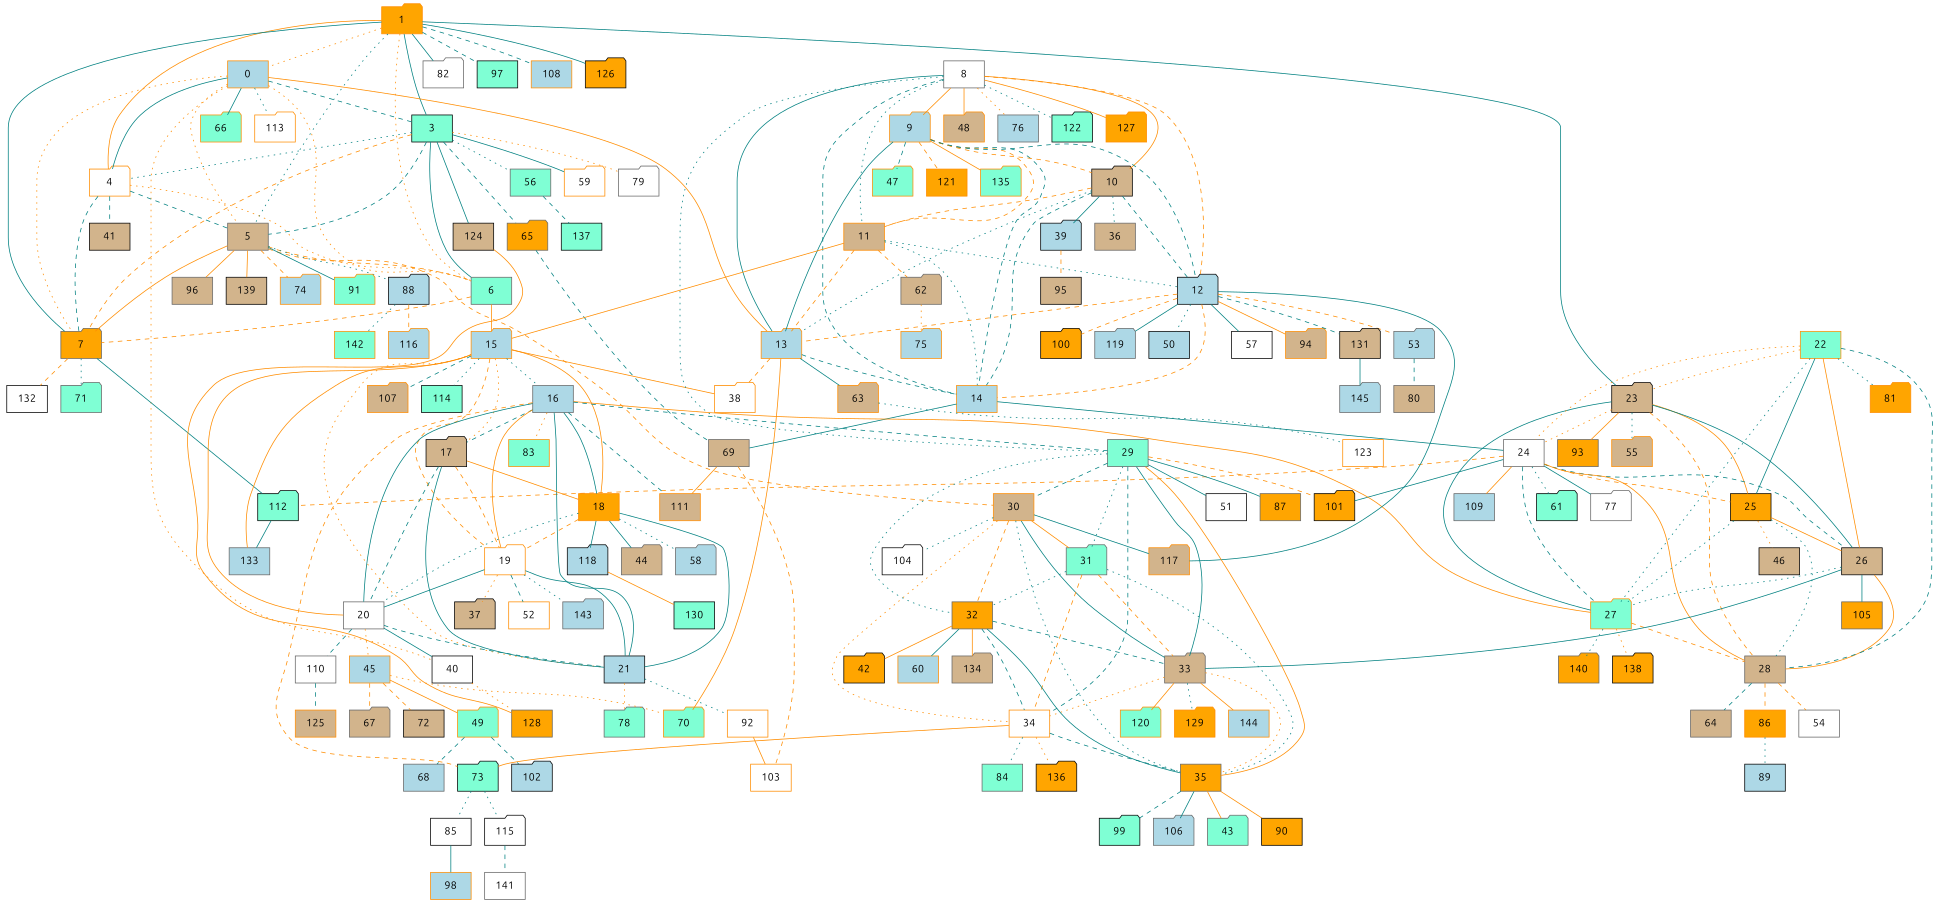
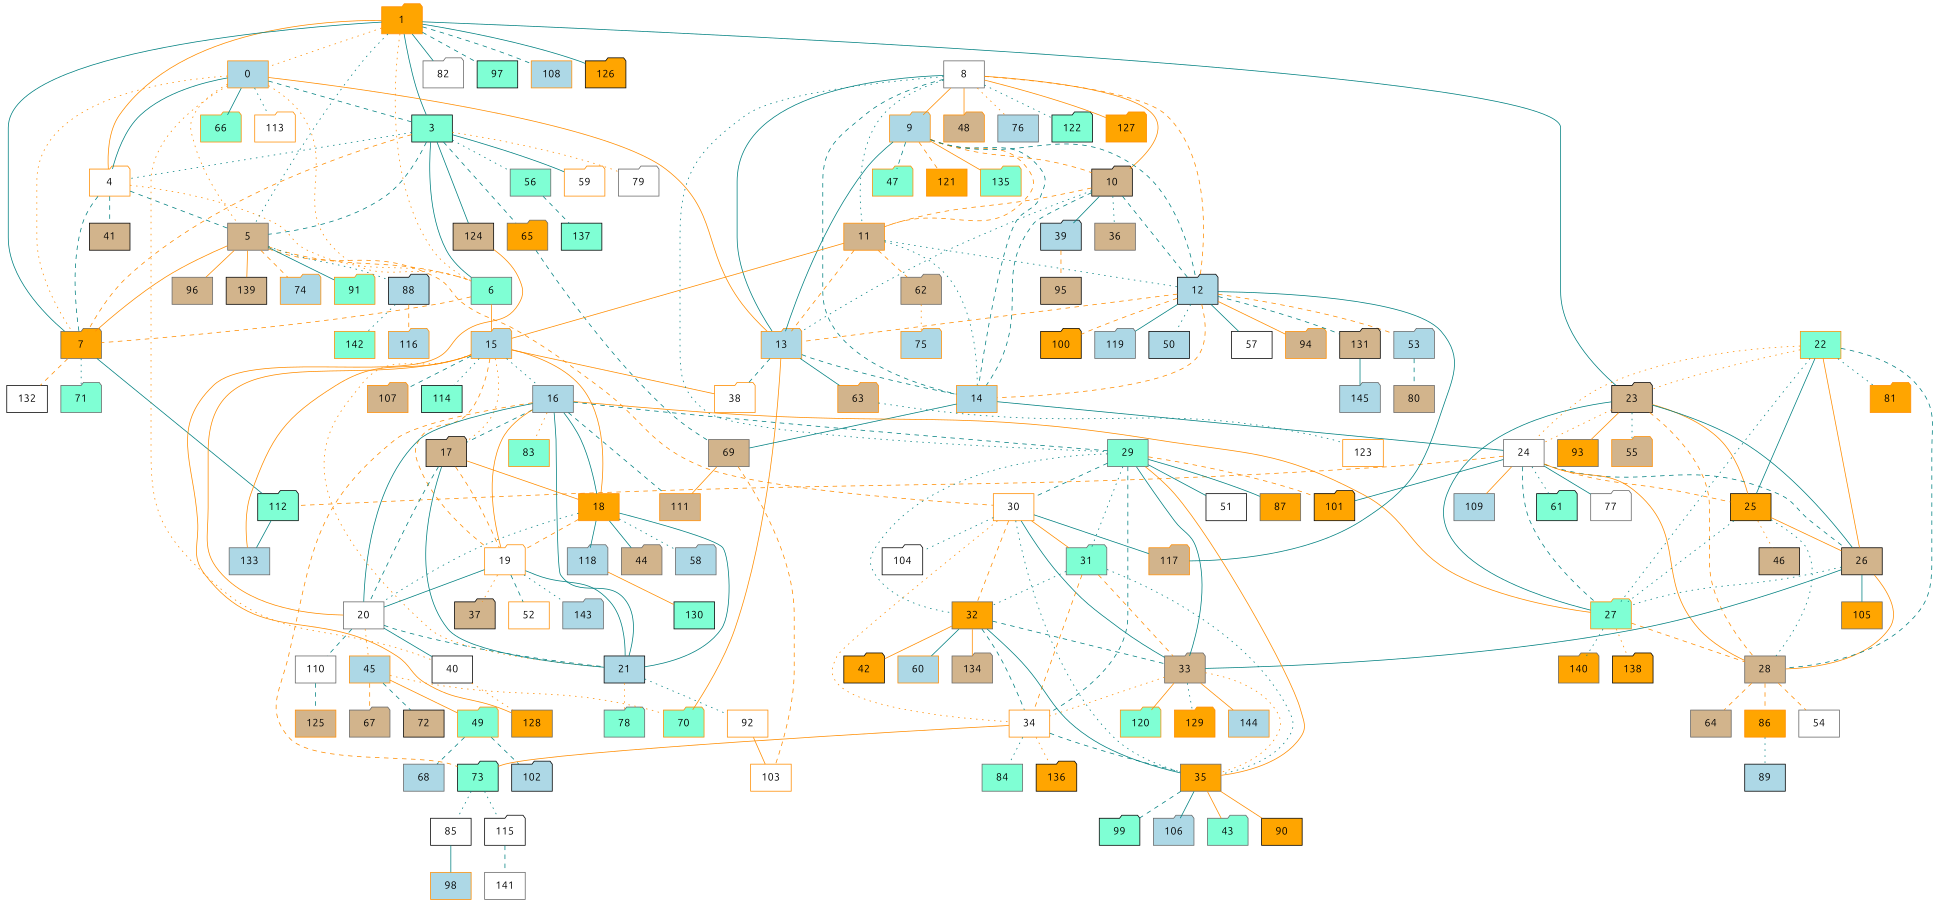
edge "13" -- "38": color darkorange -> teal
node "30": fillcolor tan -> white
node "118": color black -> gray40
edge "45" -- "72": color darkorange -> teal
edge "28" -- "64": color teal -> darkorange
